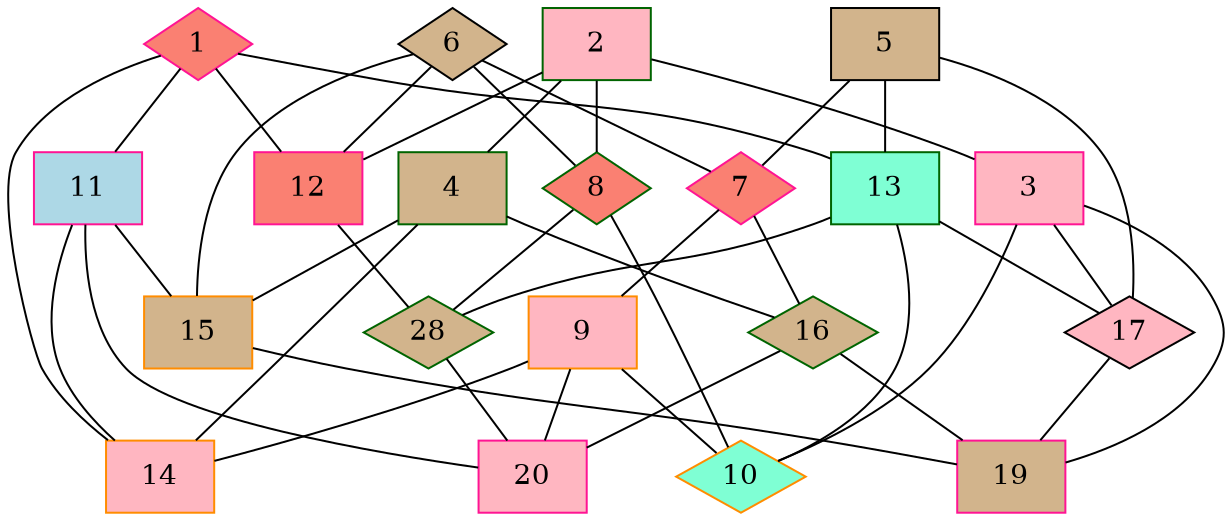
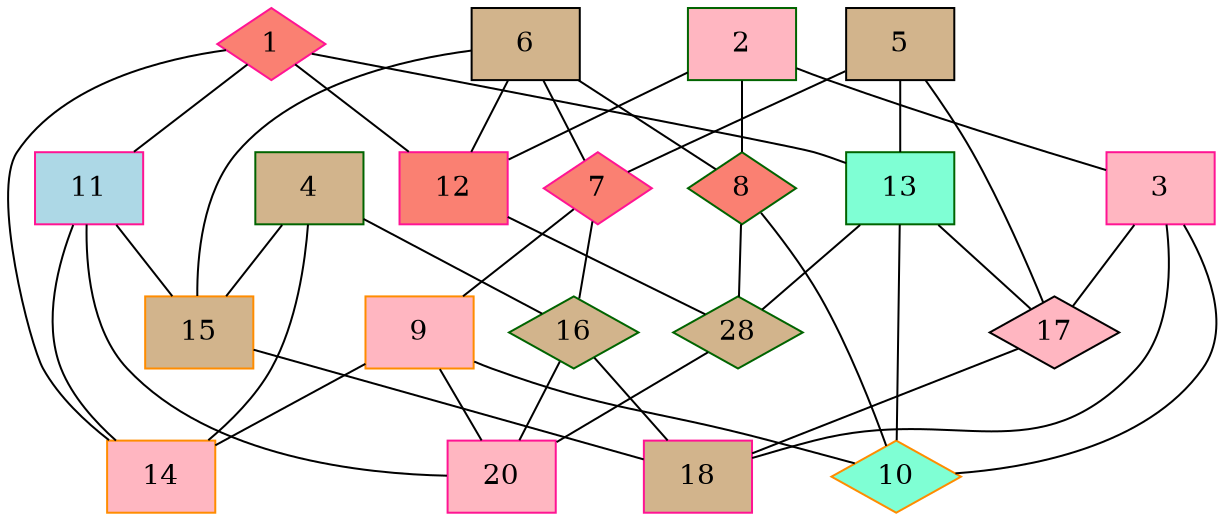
node "6": shape diamond -> box
edge "2" -- "4": removed
node "19": label "19" -> "18"
